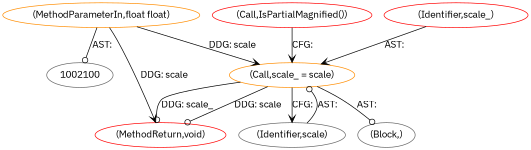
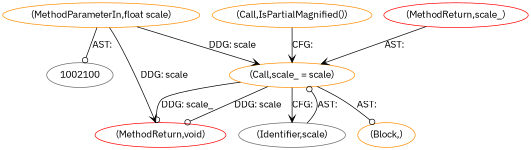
node "(MethodParameterIn,float float)": label "(MethodParameterIn,float float)" -> "(MethodParameterIn,float scale)"
node "(Call,IsPartialMagnified())": color red -> darkorange
node "(Identifier,scale_)": label "(Identifier,scale_)" -> "(MethodReturn,scale_)"
node "(Block,)": color gray40 -> darkorange
